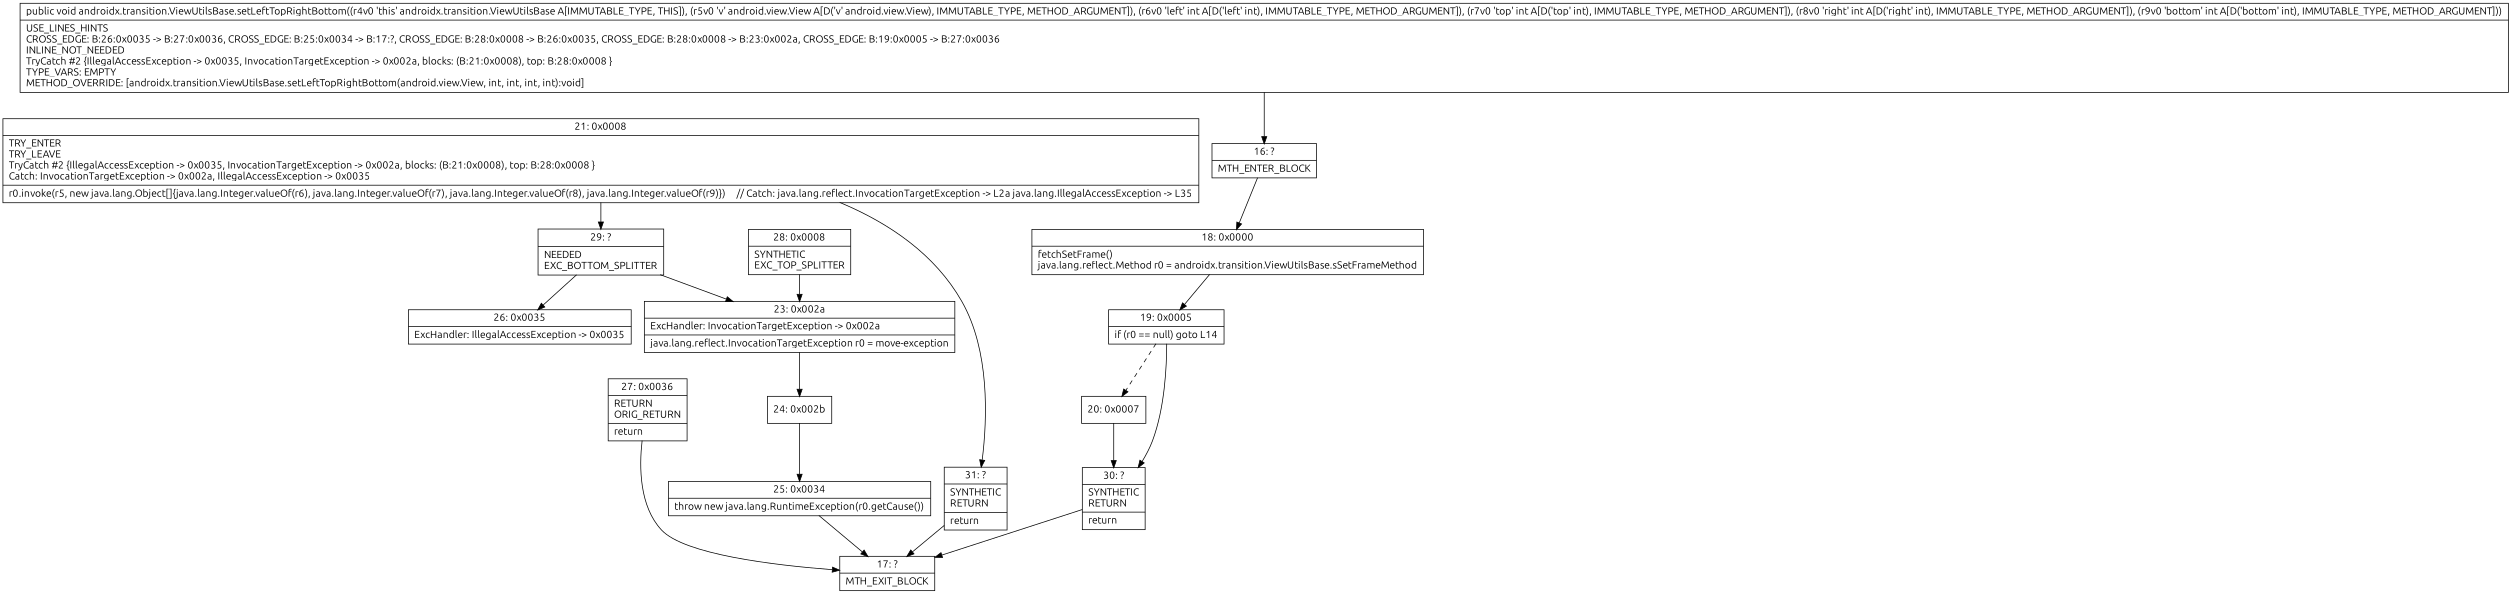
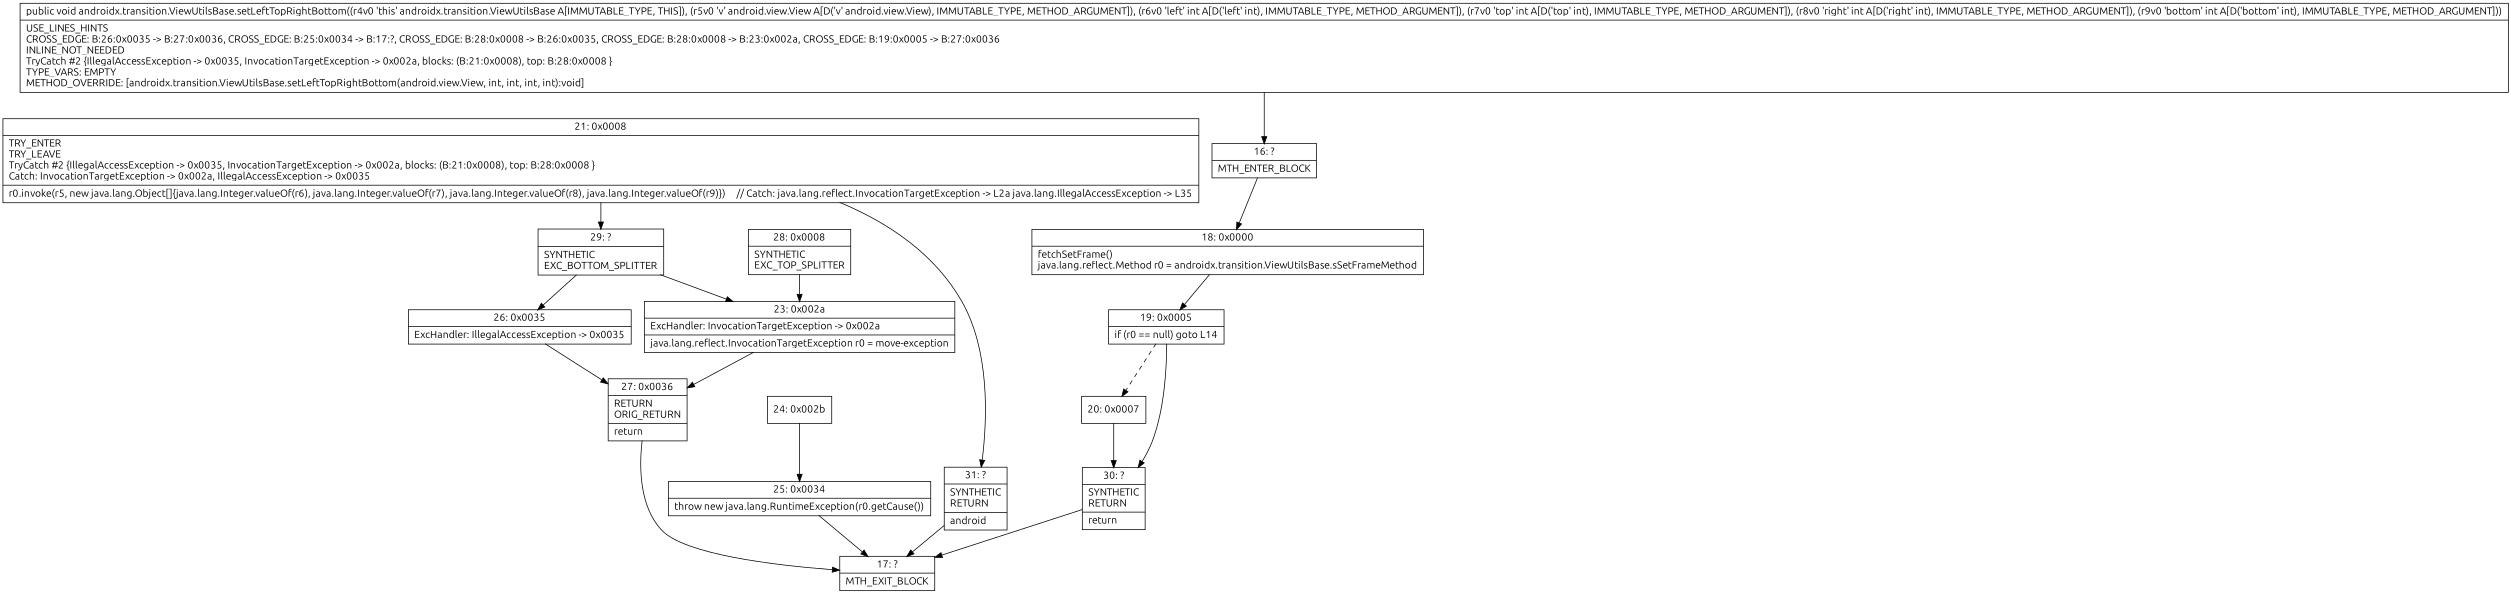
node "29: ?": text "NEEDED" -> "SYNTHETIC"
edge "26: 0x0035" -> "27: 0x0036": added
edge "23: 0x002a" -> "24: 0x002b": now "23: 0x002a" -> "27: 0x0036"
node "31: ?": text "return" -> "android"
